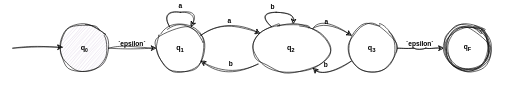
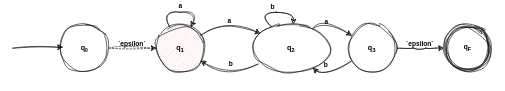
node "q0": fillcolor #e1d5e7 -> #ffffff
edge "q0" -> "q1": style solid -> dashed
node "q1": fillcolor #ffffff -> #f8cecc
